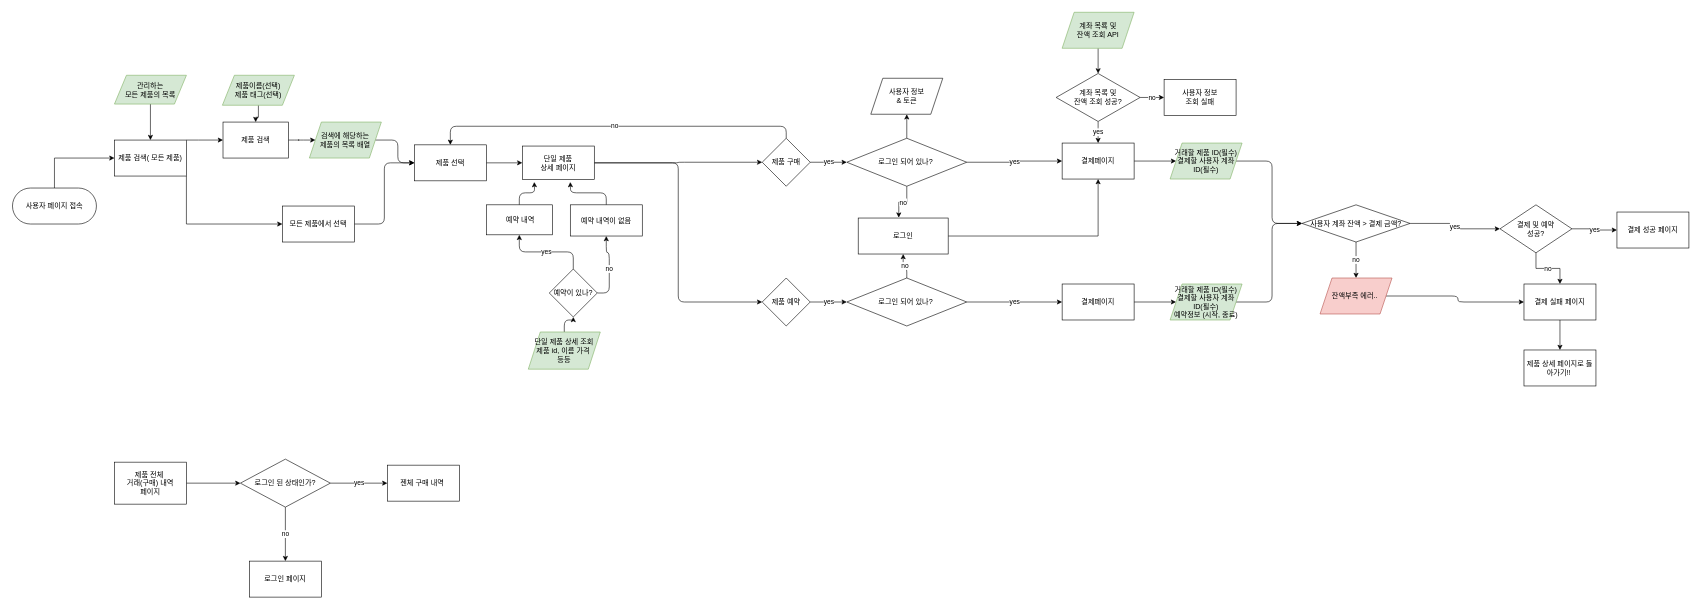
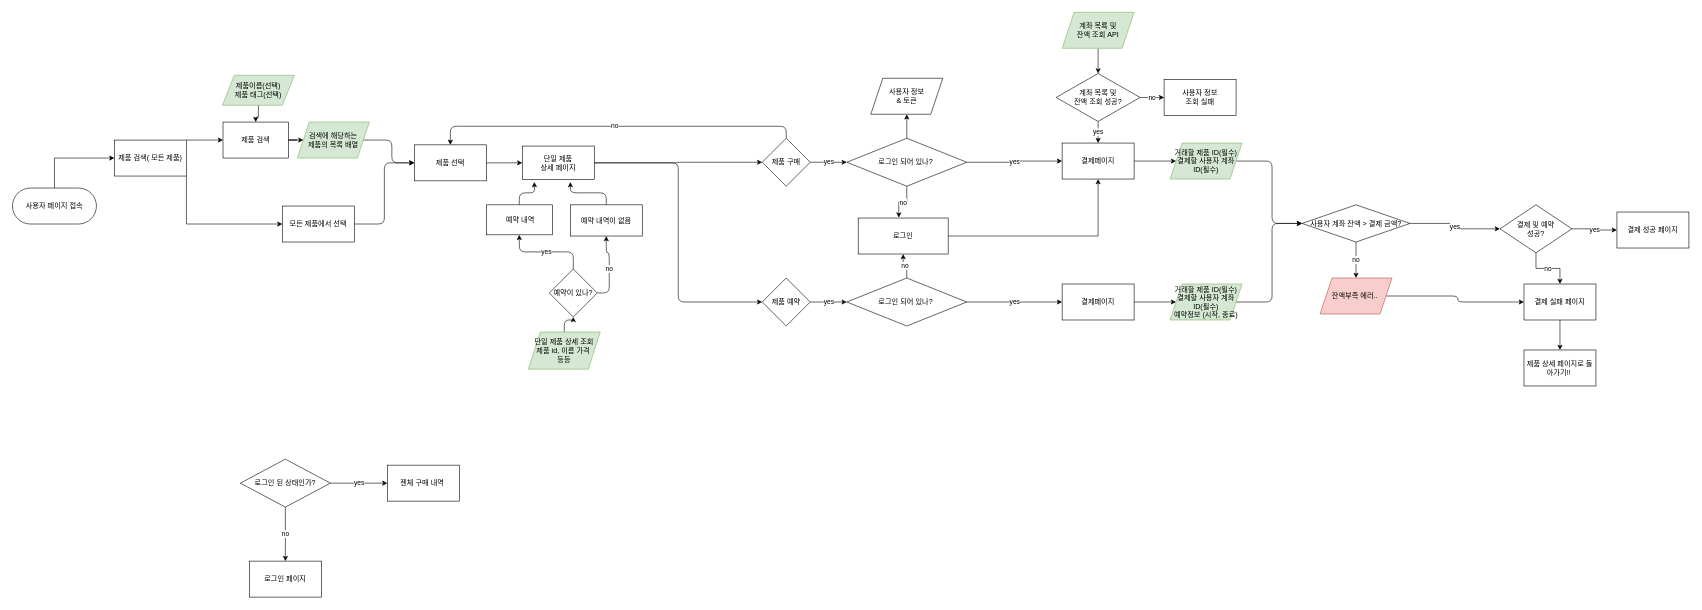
node "관리하는 모든 제품의 목록": removed
edge "관리하는 모든 제품의 목록" -> "제품 검색( 모든 제품)": removed
node "검색에 해당하는 제품의 목록 배열": moved (345, 140) -> (333, 140)
node "제품 전체 거래(구매) 내역 페이지": removed
edge "제품 전체 거래(구매) 내역 페이지" -> "로그인 된 상태인가?": removed
